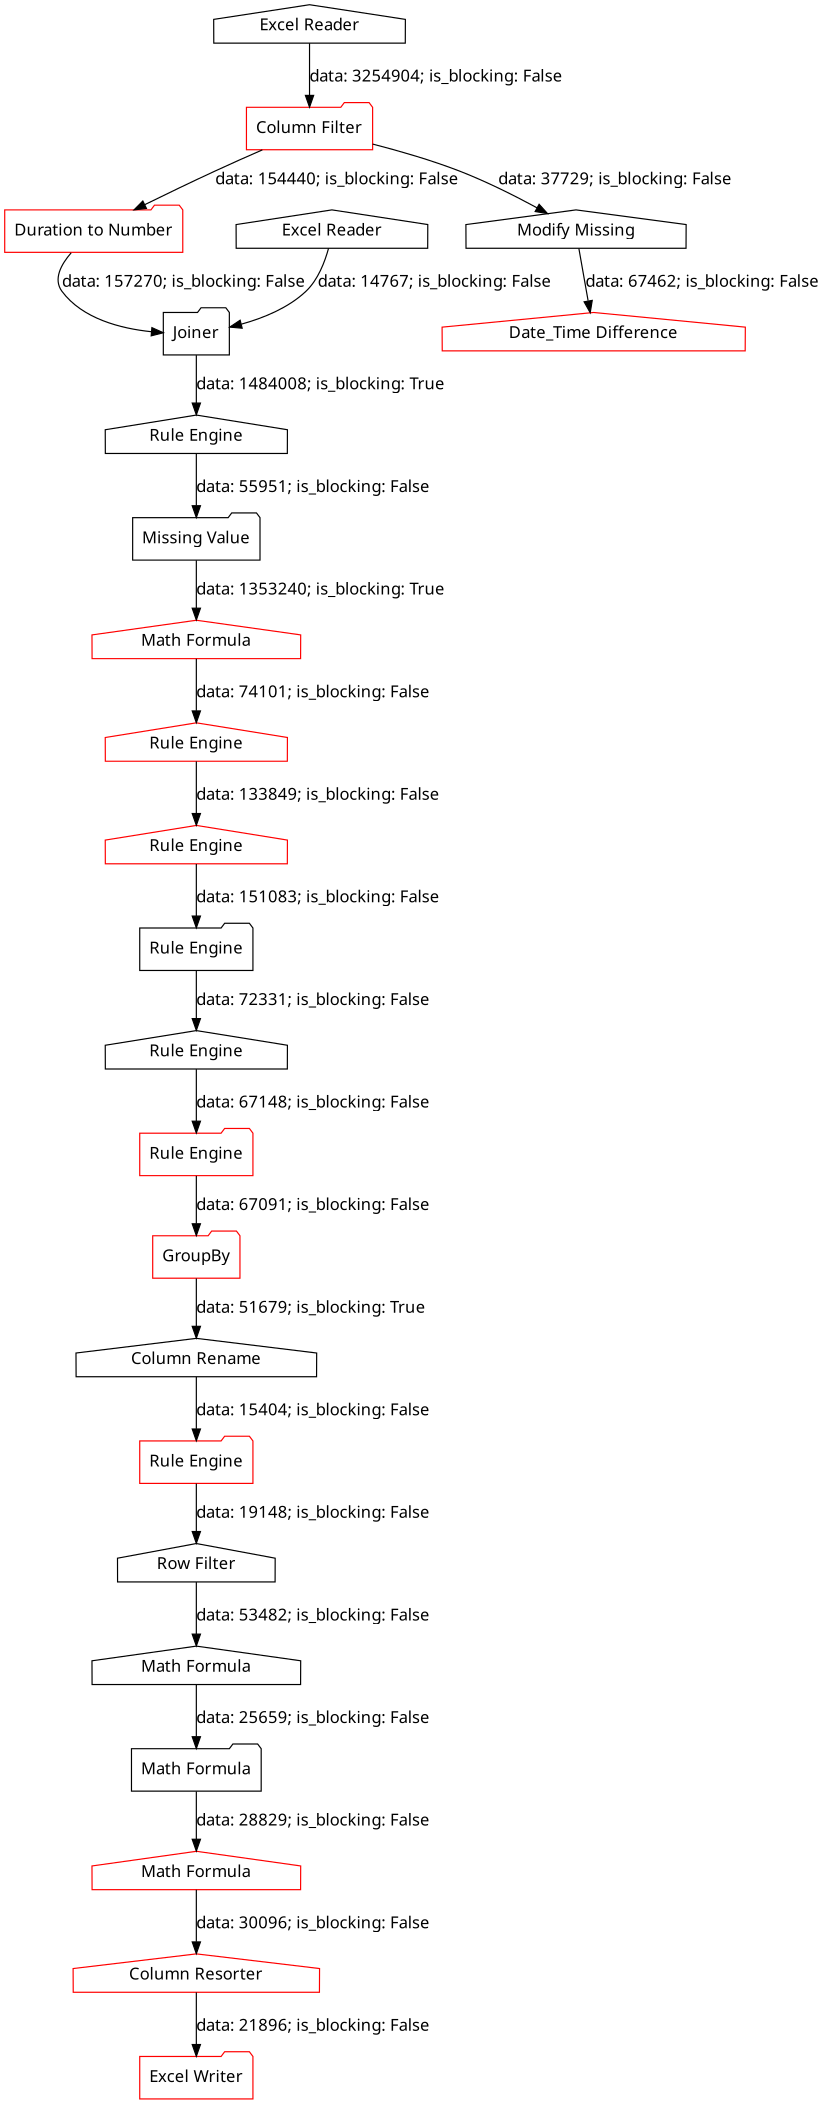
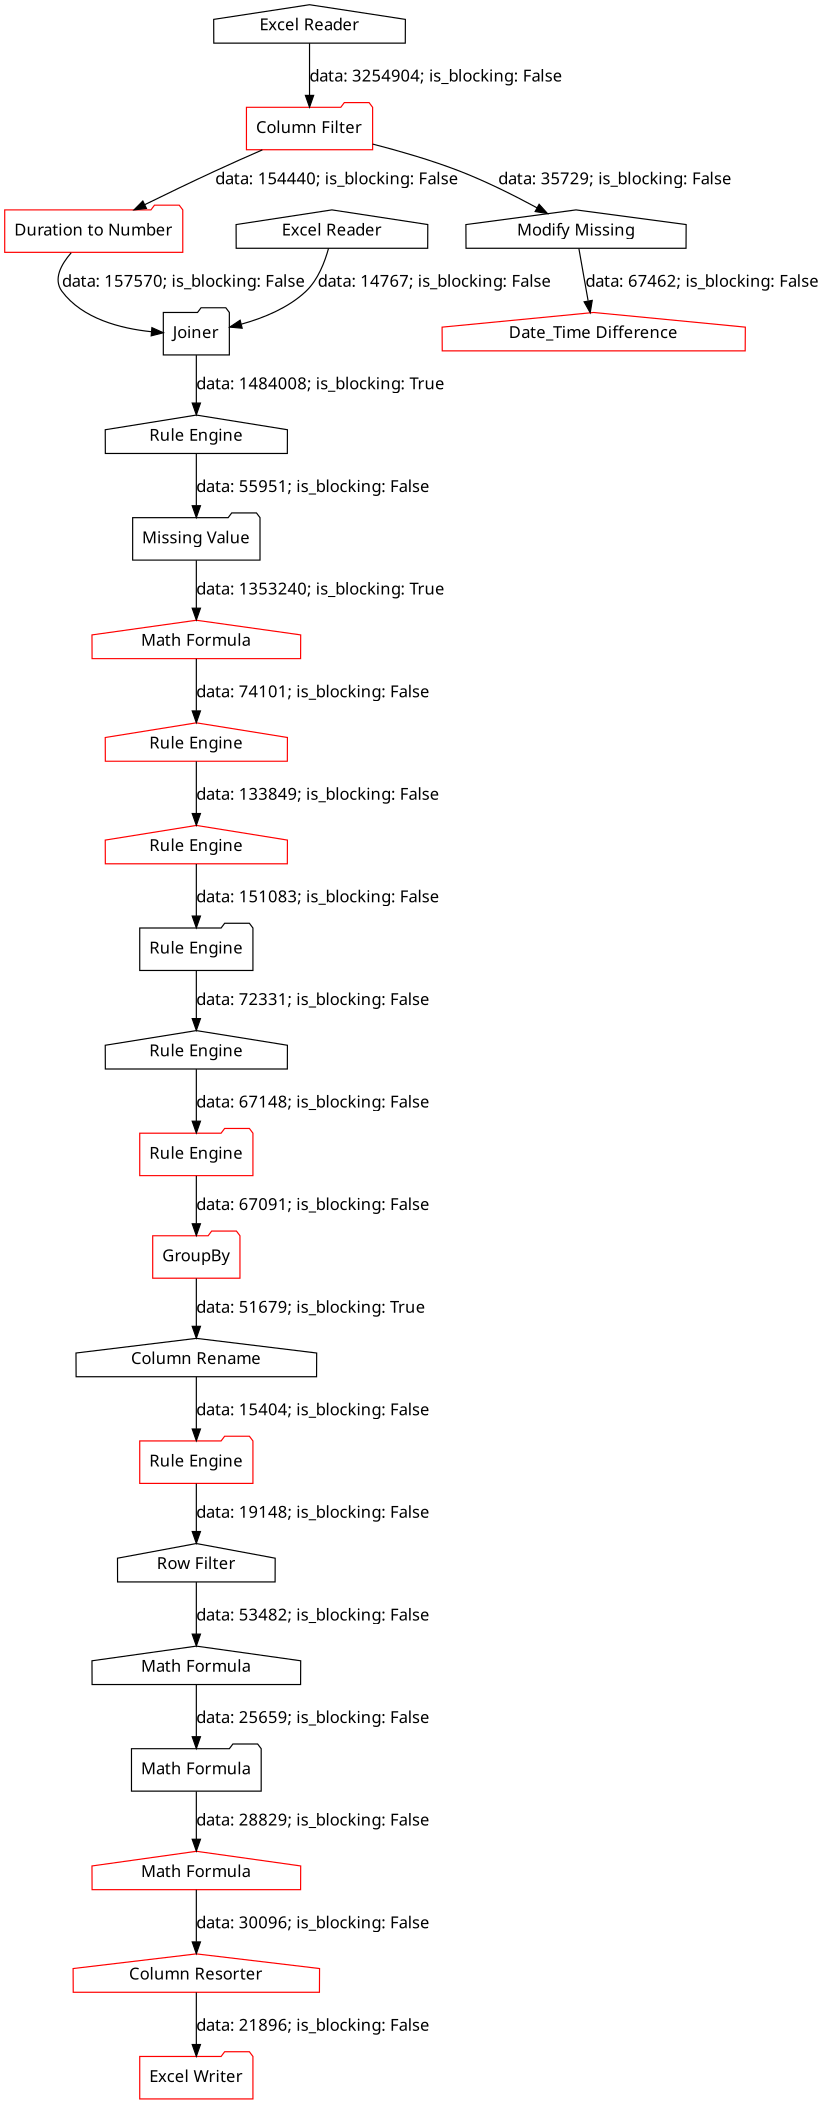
edge "Column Filter" -> "Modify Missing": label "data: 37729; is_blocking: False" -> "data: 35729; is_blocking: False"
edge "Duration to Number" -> "Joiner": label "data: 157270; is_blocking: False" -> "data: 157570; is_blocking: False"
